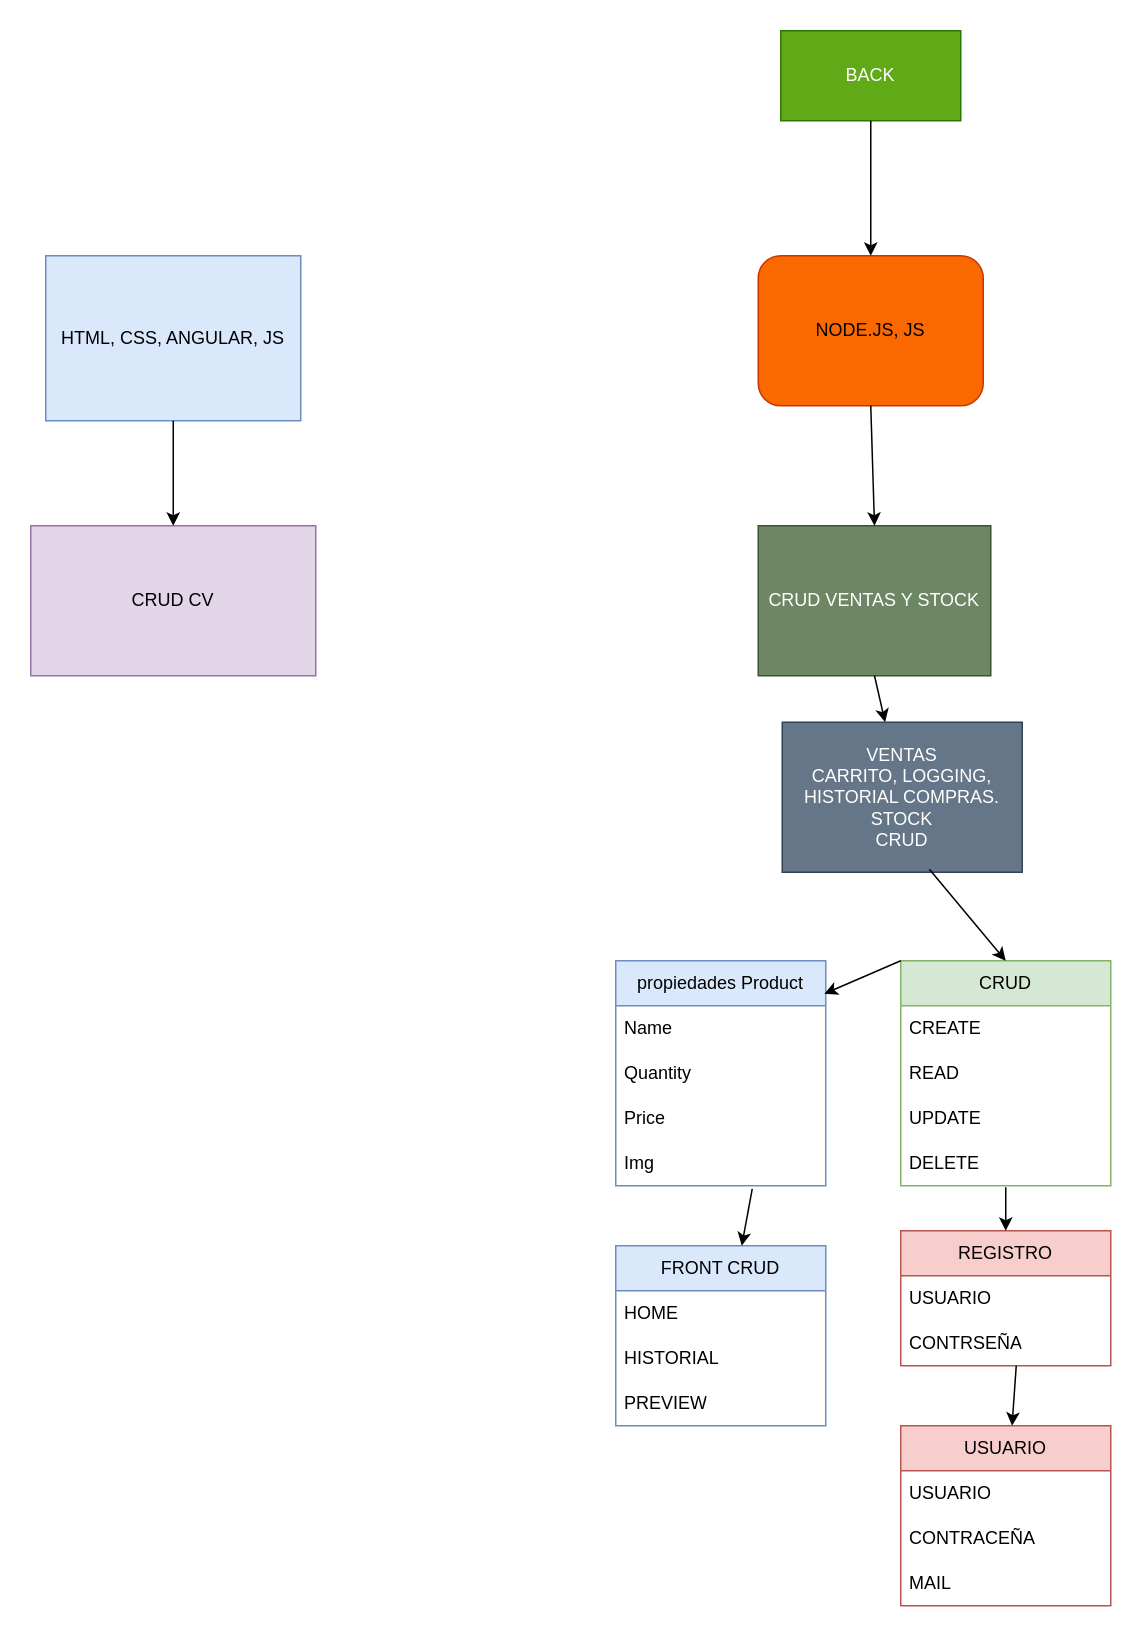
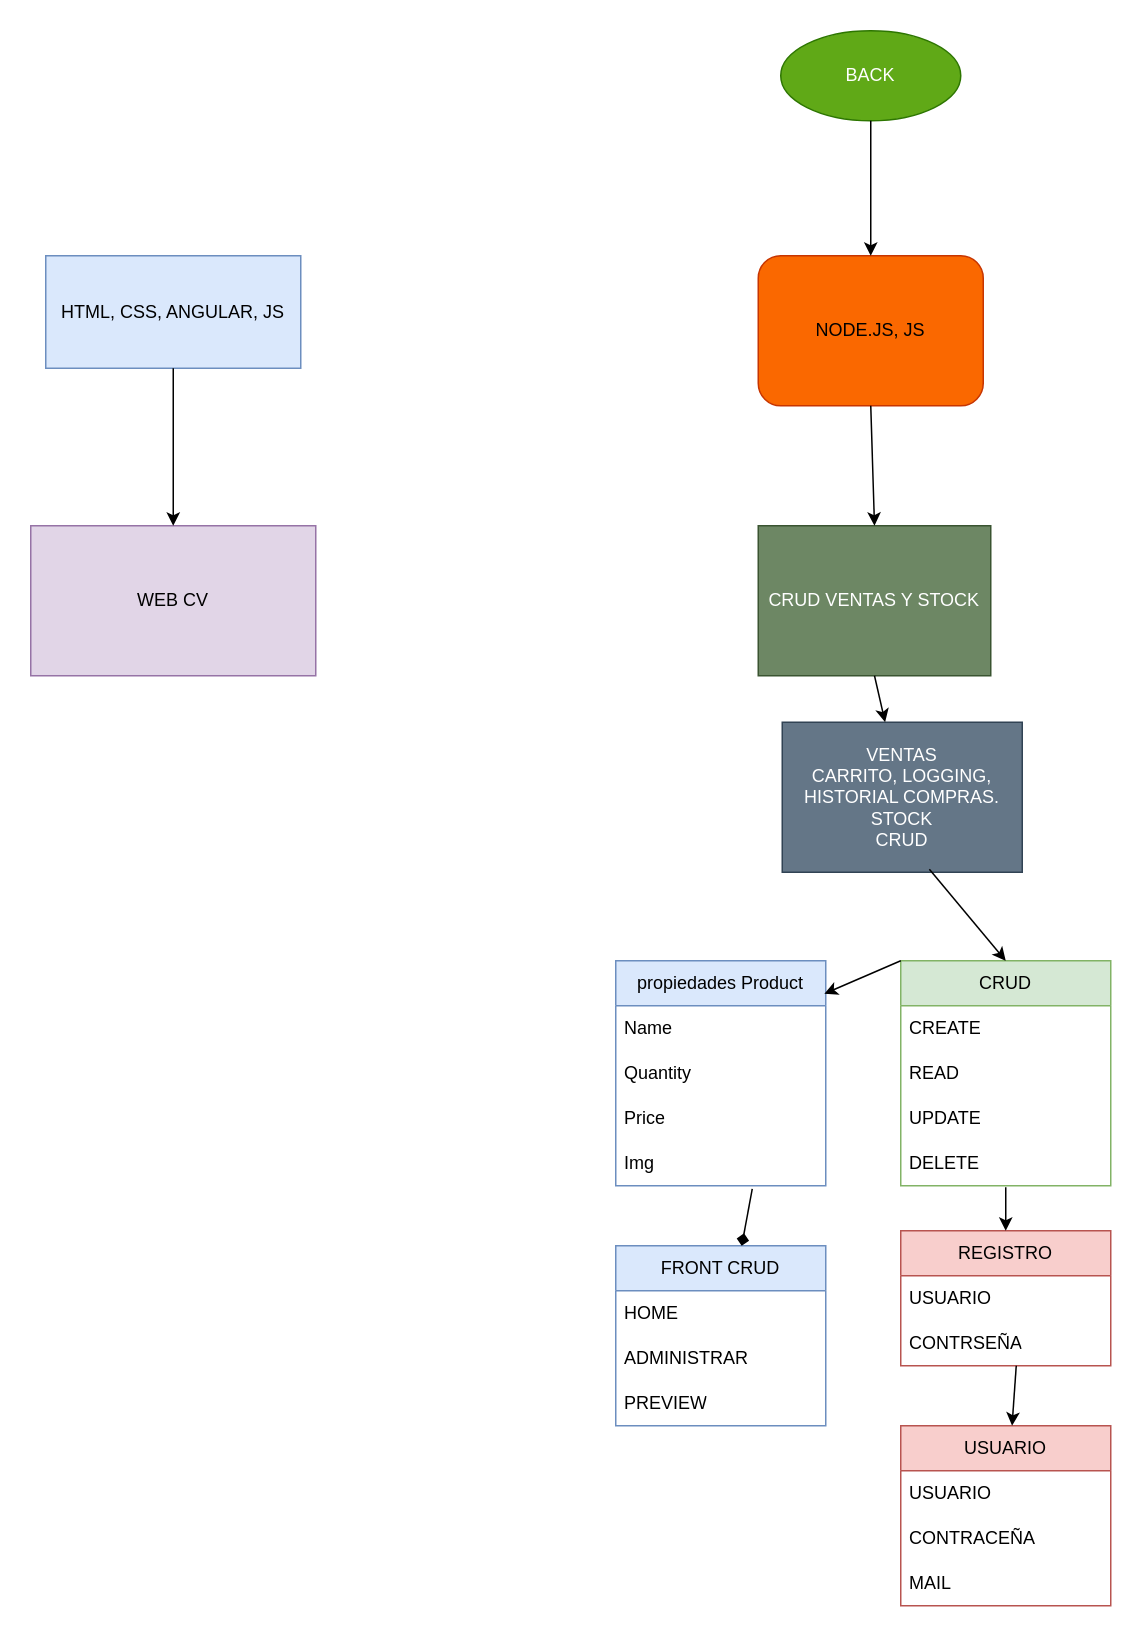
node "BACK": shape rectangle -> ellipse
node "HTML, CSS, ANGULAR, JS": size 255x165 -> 255x113
node "CRUD CV": label "CRUD CV" -> "WEB CV"
edge "Img" -> "FRONT CRUD": arrowhead classic -> diamond
node "HISTORIAL": label "HISTORIAL" -> "ADMINISTRAR"
